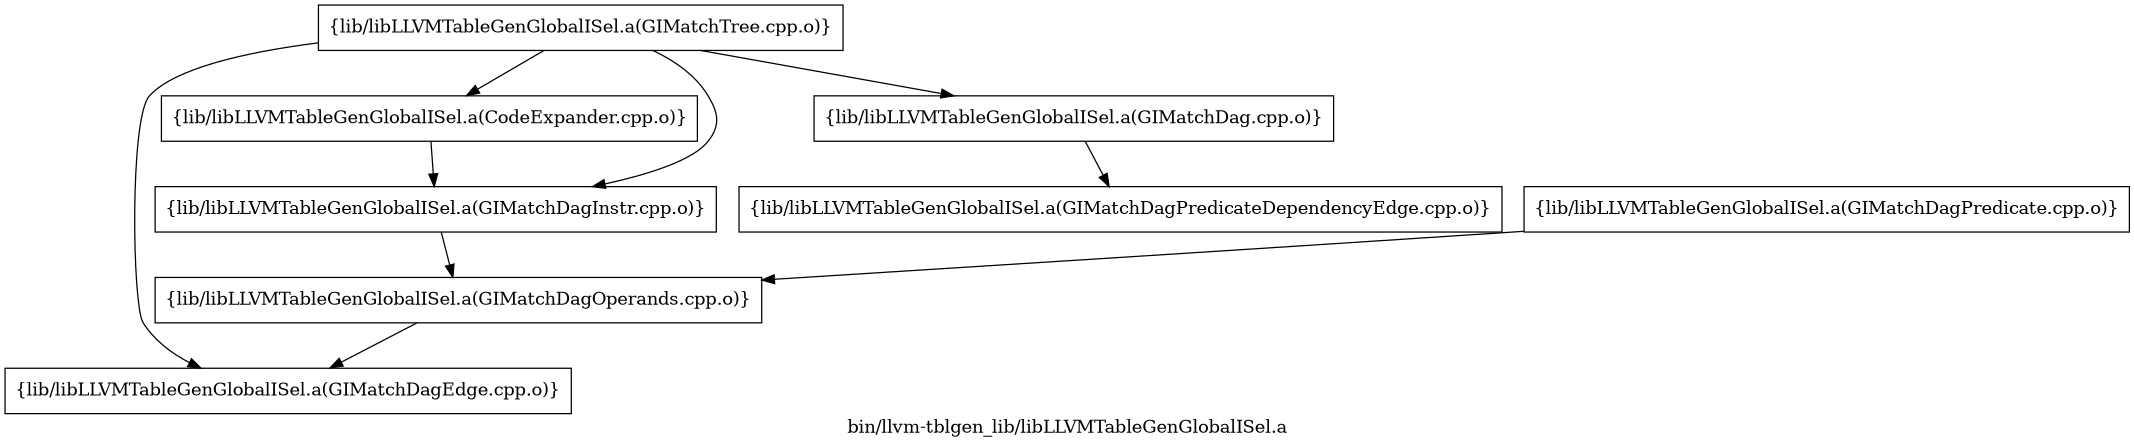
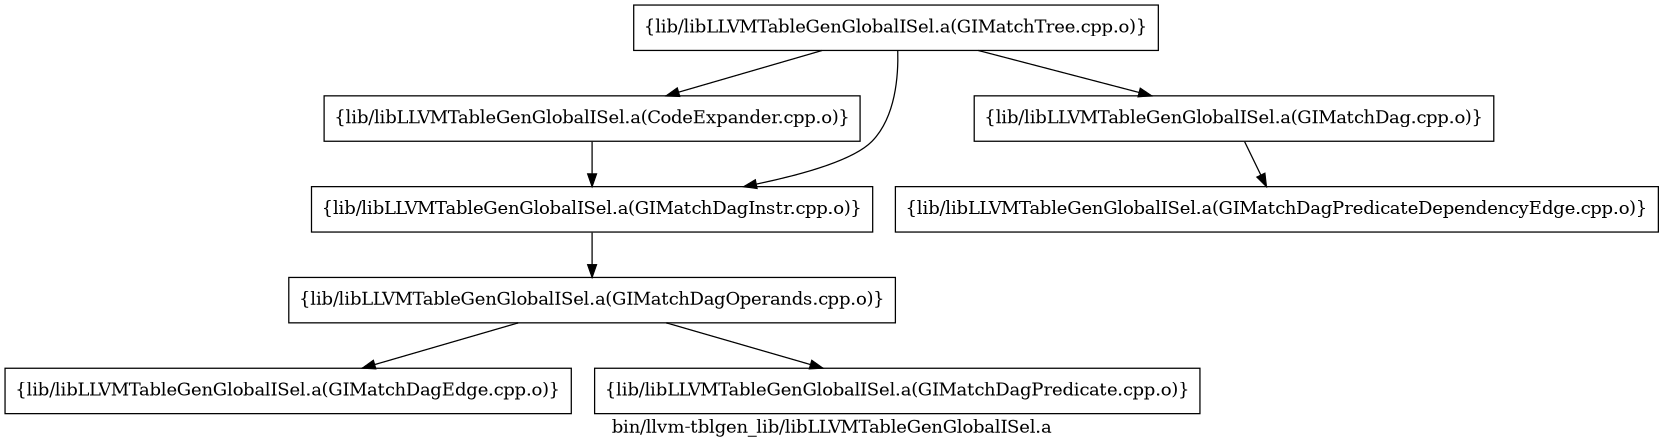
edge "{lib/libLLVMTableGenGlobalISel.a(GIMatchTree.cpp.o)}" -> "{lib/libLLVMTableGenGlobalISel.a(GIMatchDagEdge.cpp.o)}": removed
edge "{lib/libLLVMTableGenGlobalISel.a(GIMatchDagPredicate.cpp.o)}" -> "{lib/libLLVMTableGenGlobalISel.a(GIMatchDagOperands.cpp.o)}": reversed
